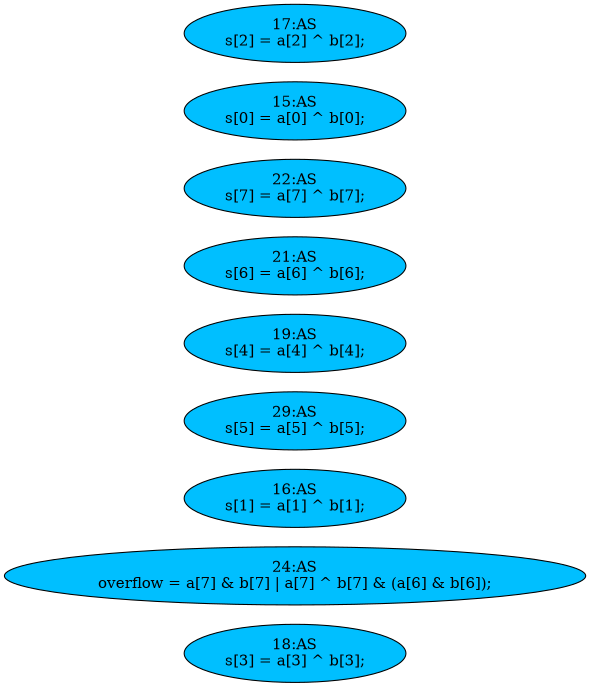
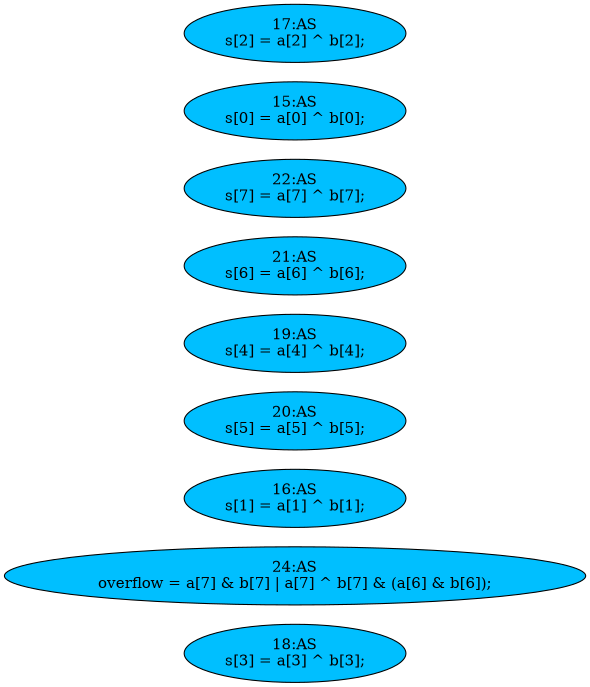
node "29:AS s[5] = a[5] ^ b[5];": label "29:AS s[5] = a[5] ^ b[5];" -> "20:AS s[5] = a[5] ^ b[5];"
